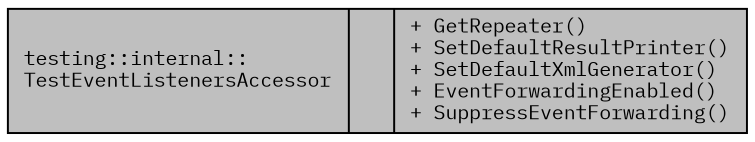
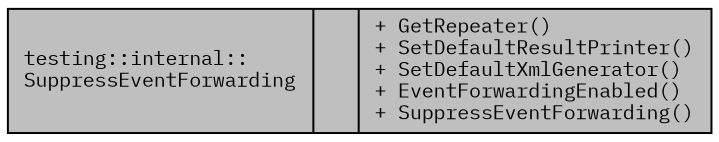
node "testing::internal::": text "TestEventListenersAccessor" -> "SuppressEventForwarding"
